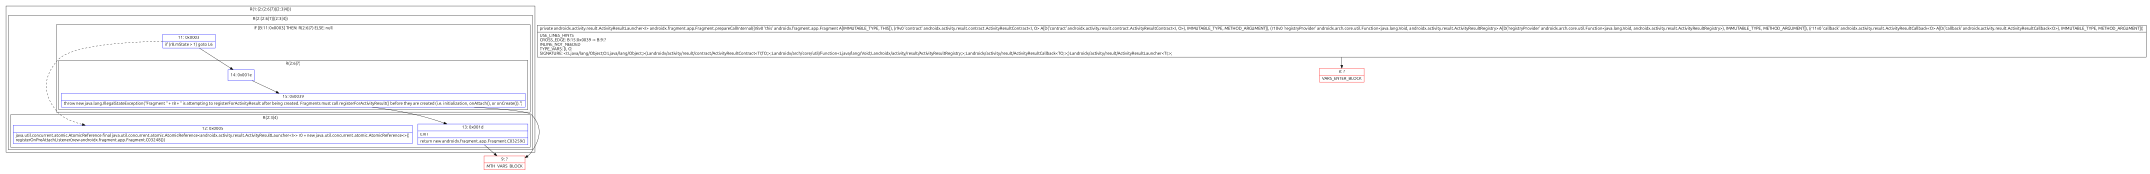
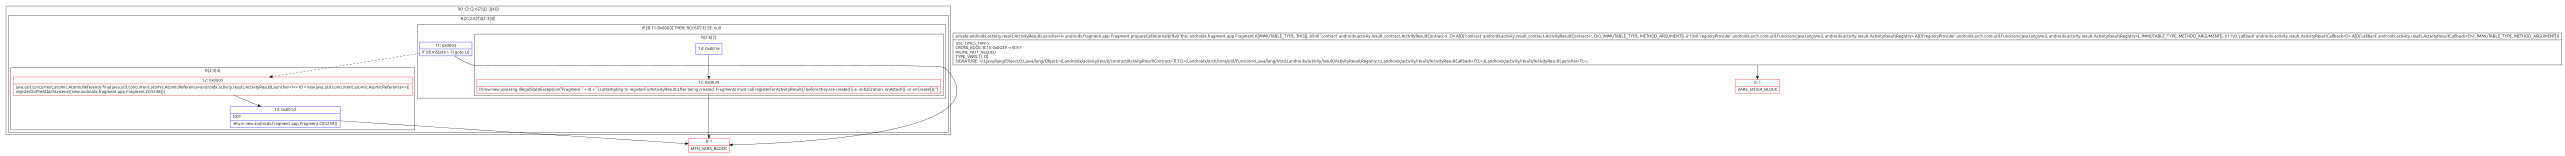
edge "11: 0x0003" -> "14: 0x001e": now "11: 0x0003" -> "9: ?"
node "15: 0x0039": color blue -> red
edge "15: 0x0039" -> "13: 0x001d": now "12: 0x0005" -> "13: 0x001d"
node "12: 0x0005": color blue -> red
